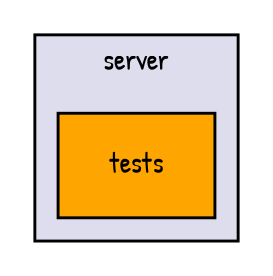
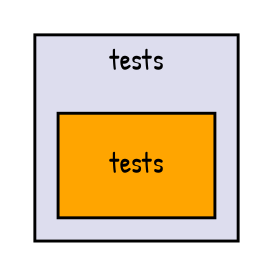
cluster "server": label "server" -> "tests"
